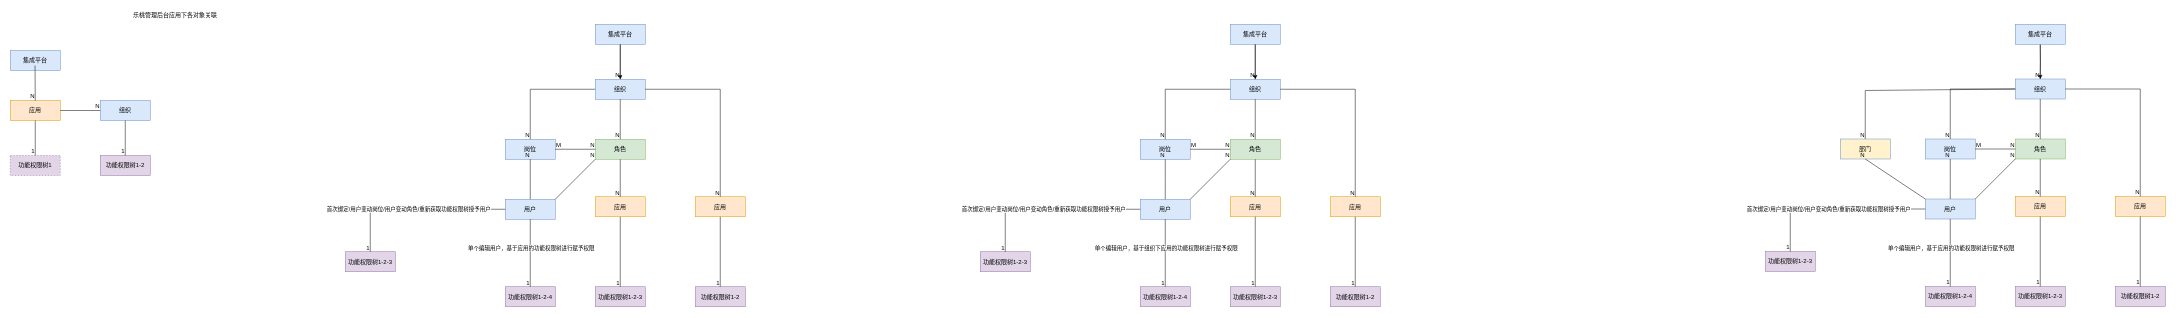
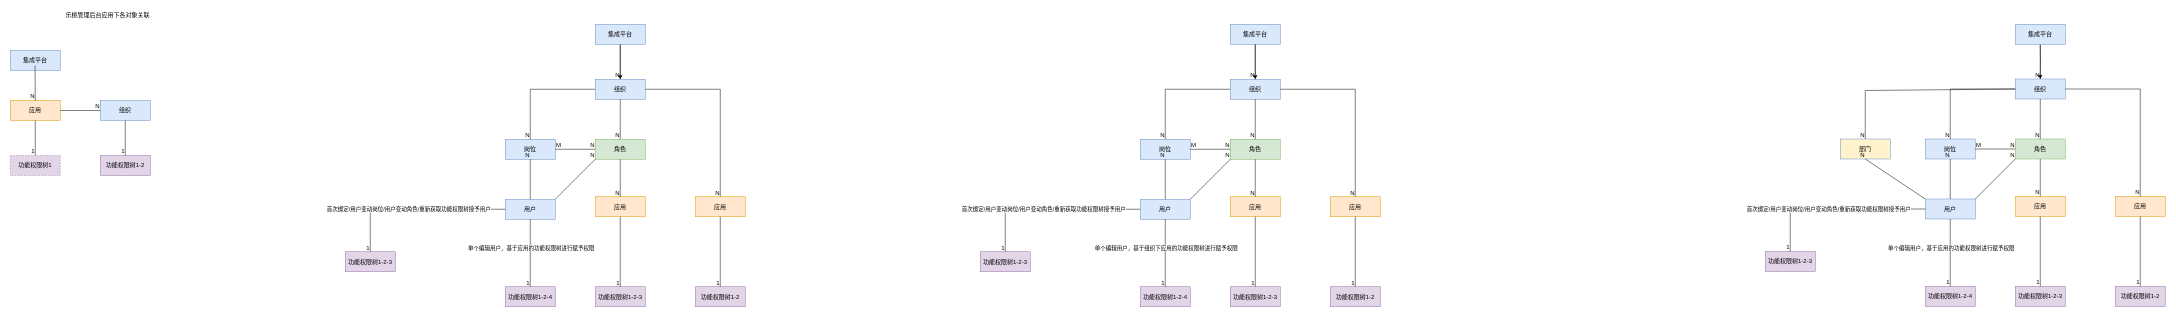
node "乐桃管理后台应用下各对象关联": moved (175, 15) -> (108, 15)
